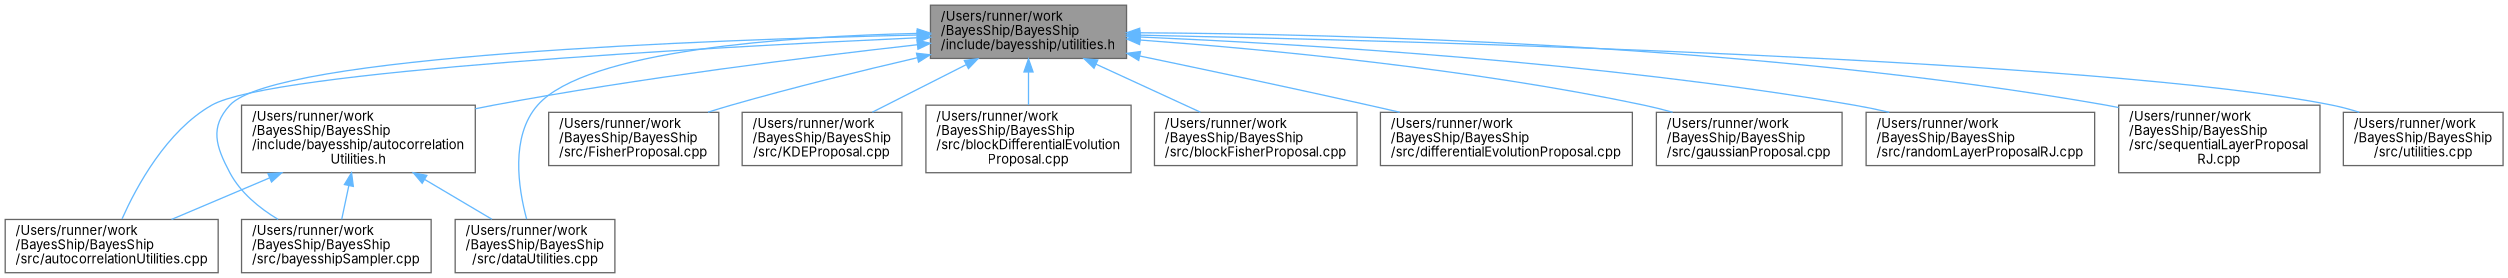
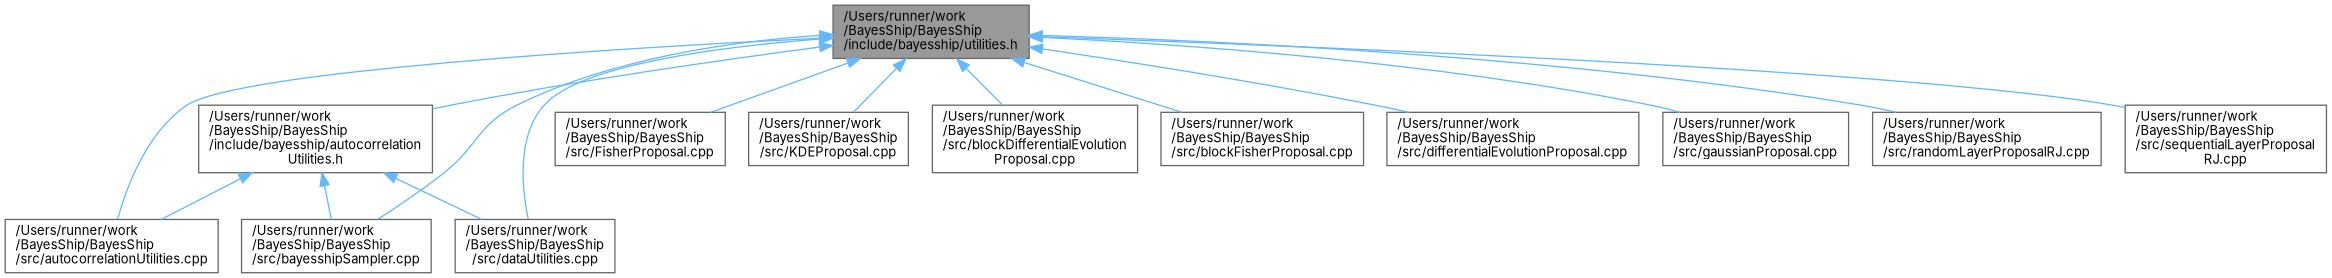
node "/Users/runner/work /BayesShip/BayesShip /src/utilities.cpp": removed
